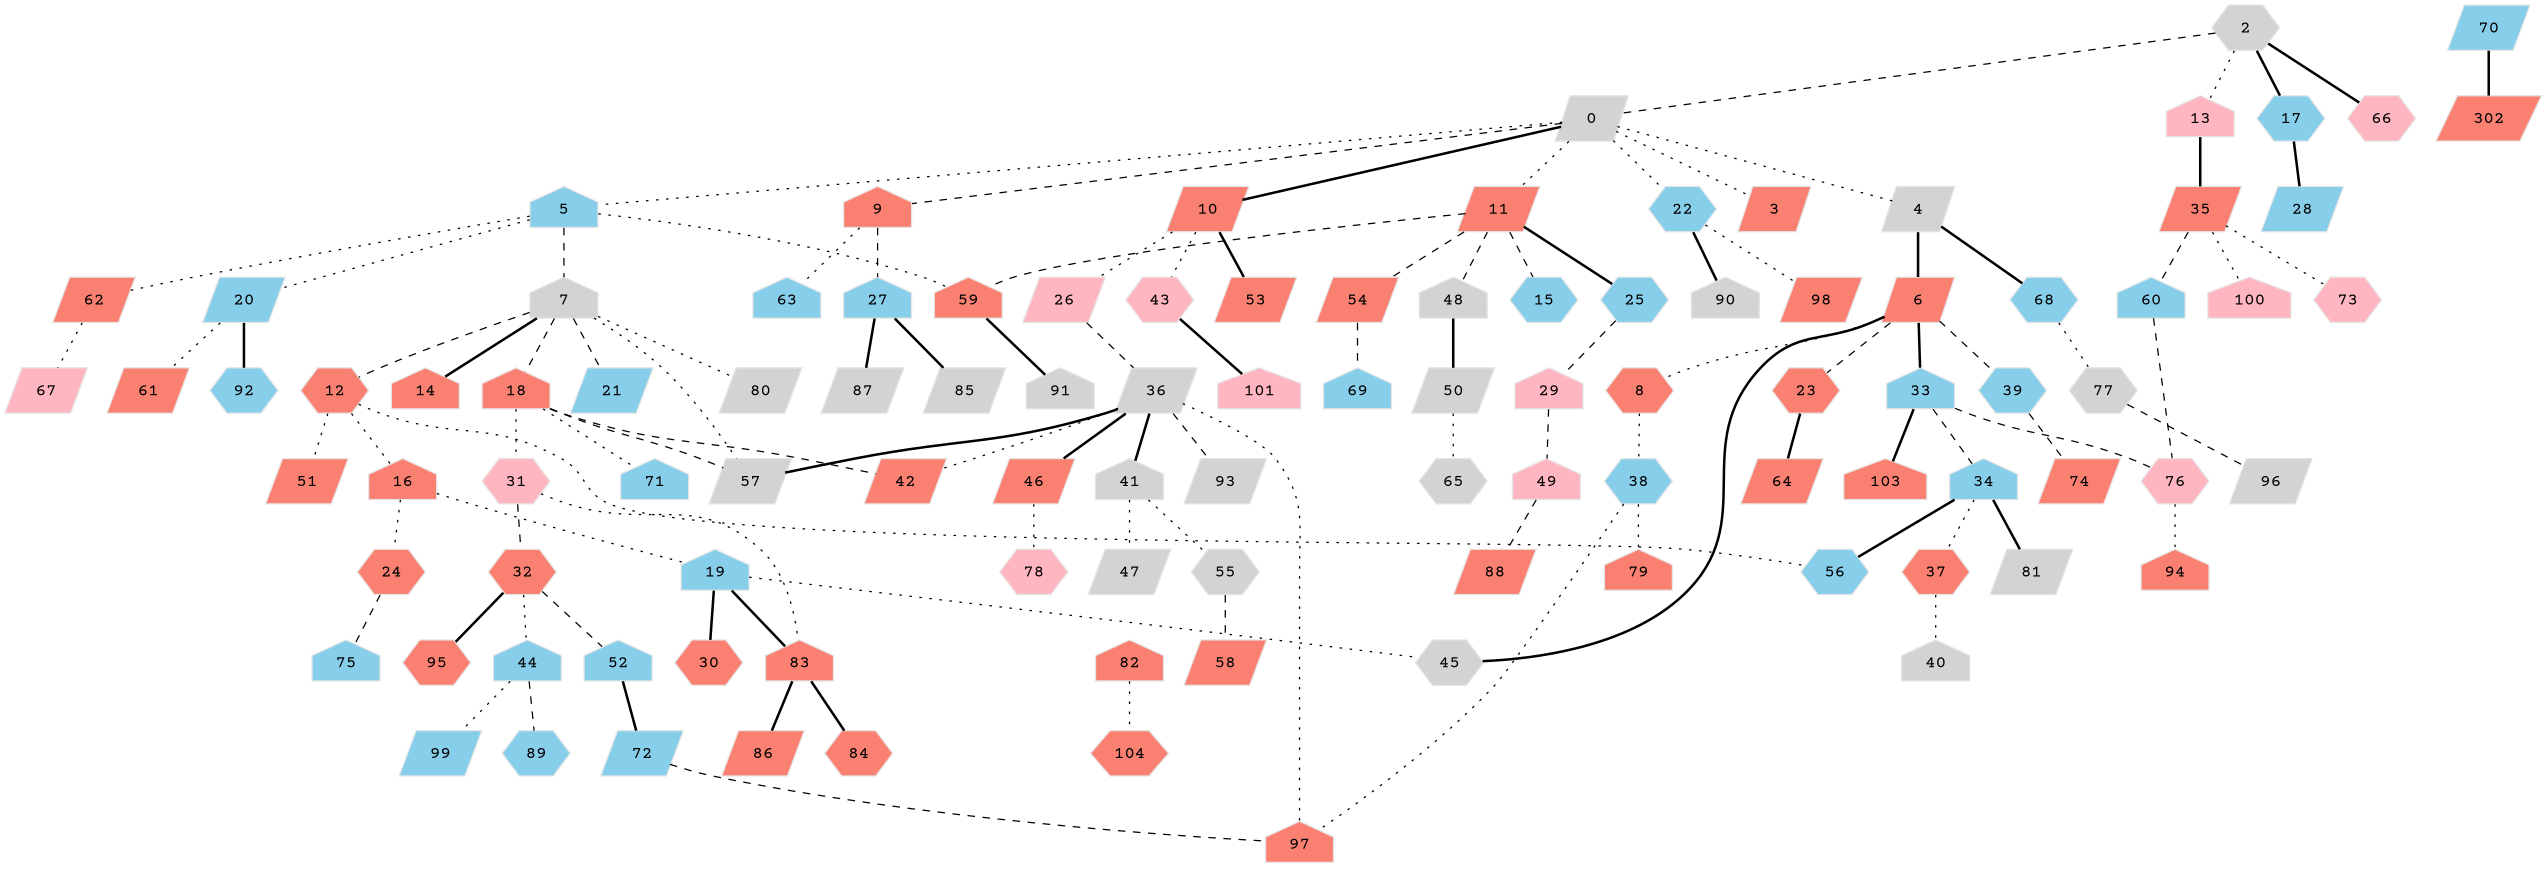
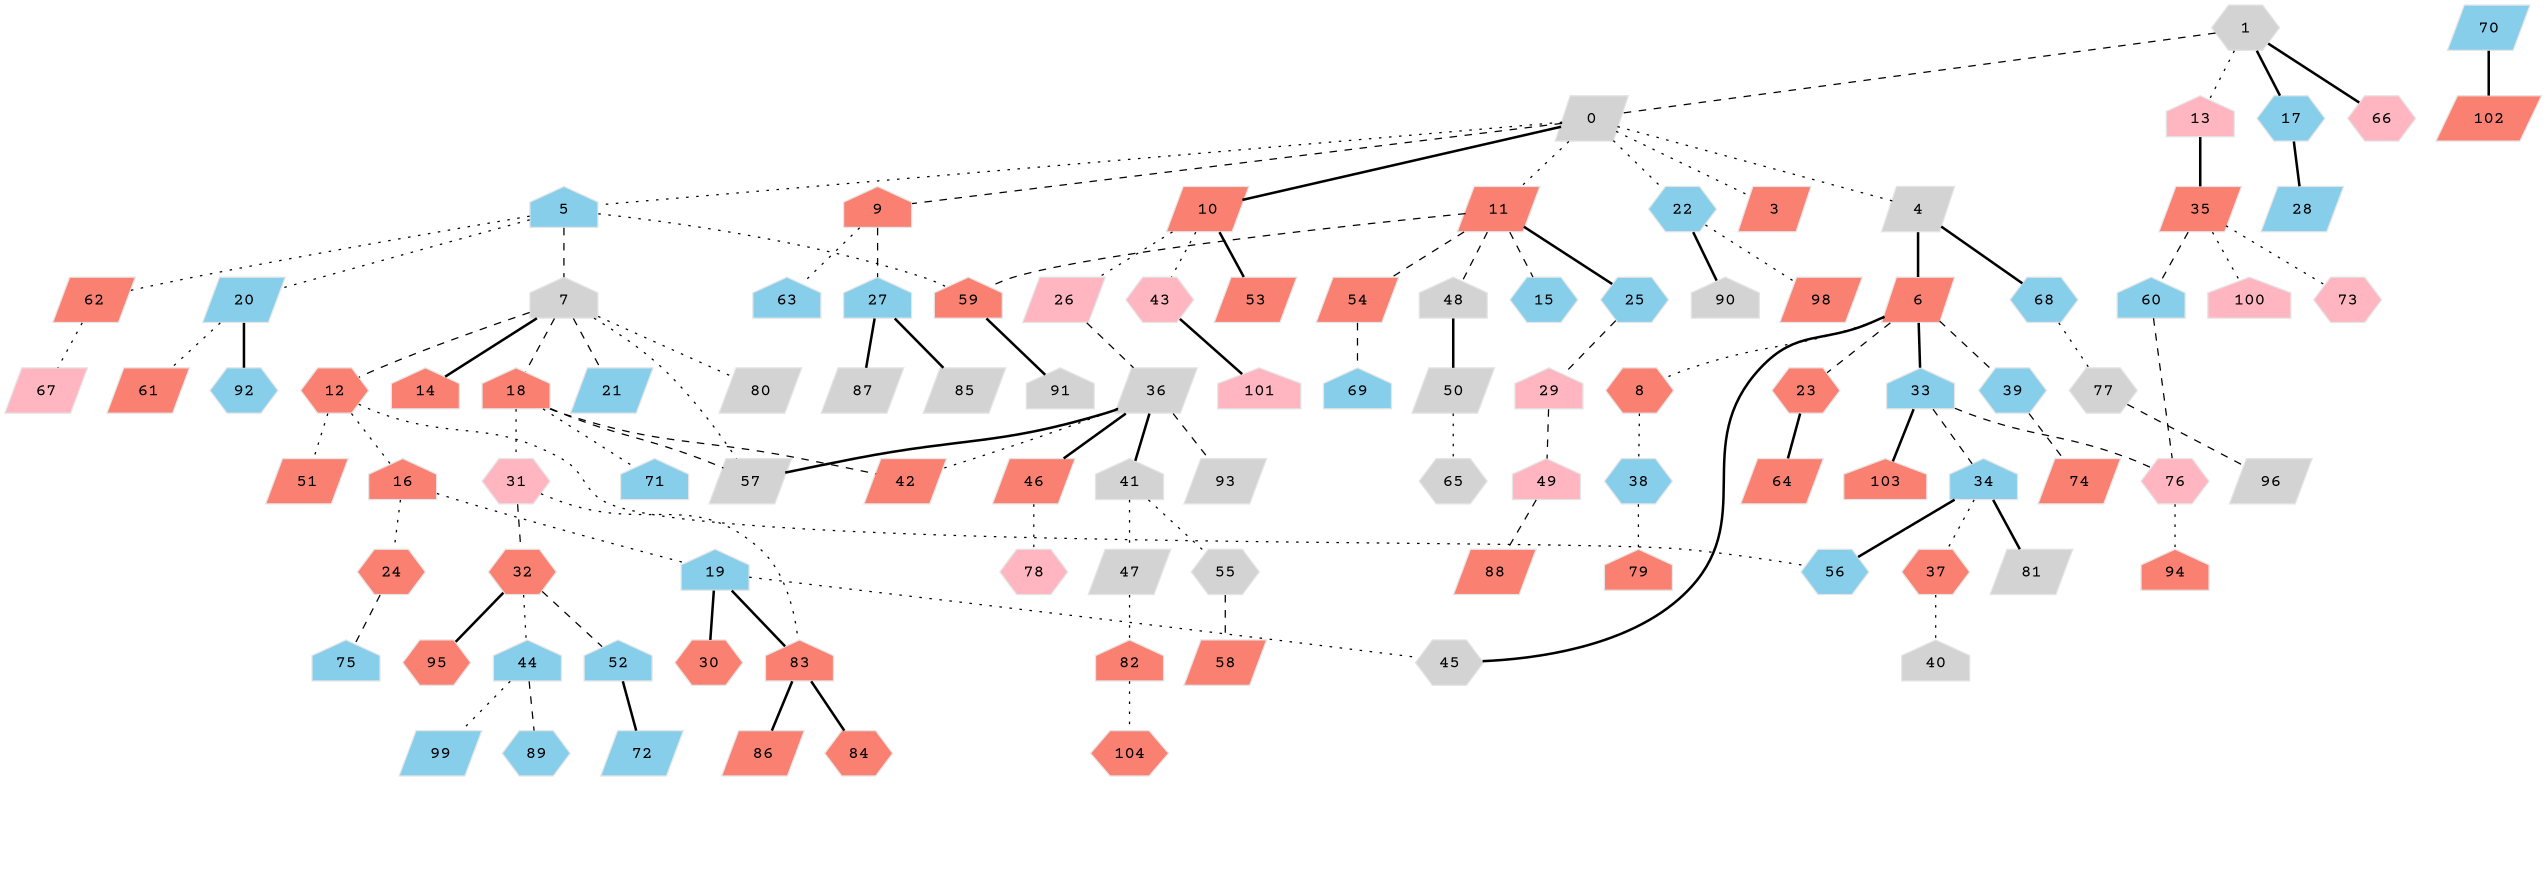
node "2": label "2" -> "1"
node "302": label "302" -> "102"
edge "47" -- "82": added
node "97": removed
